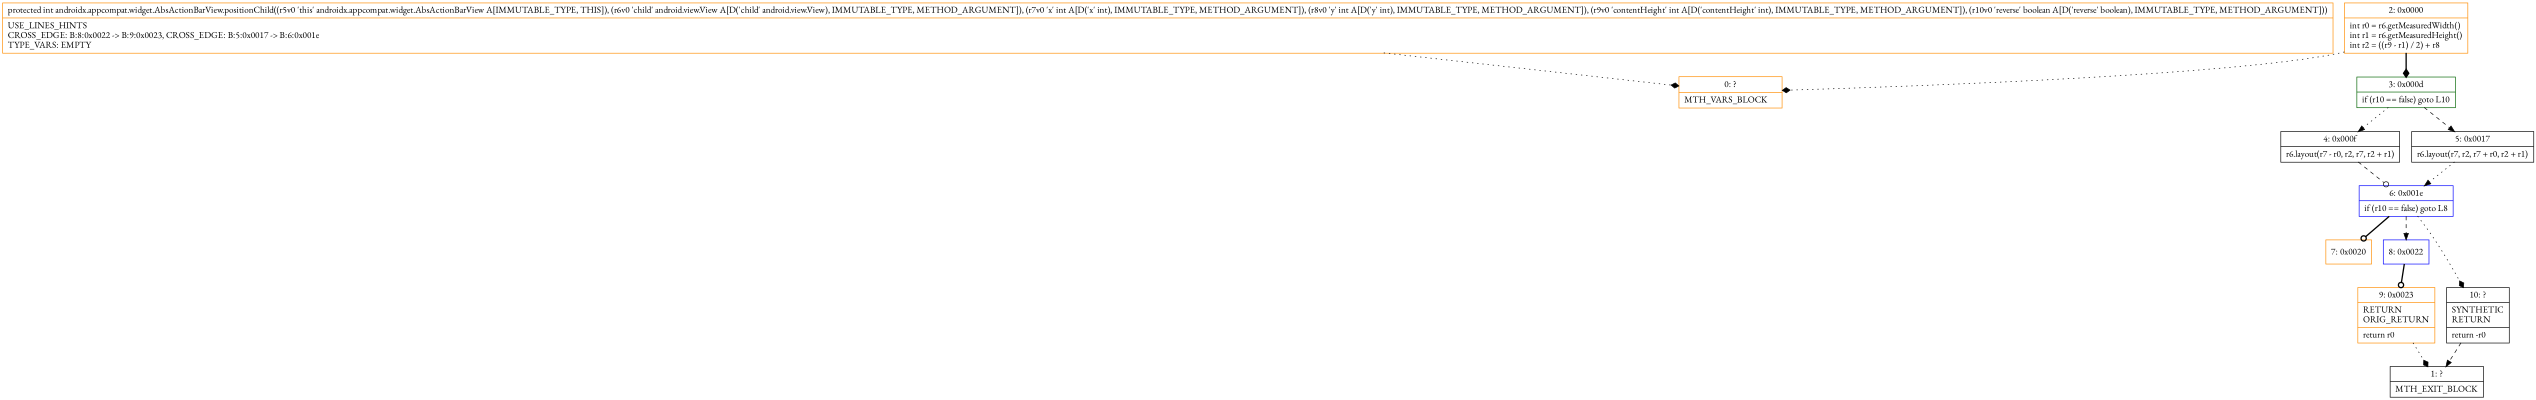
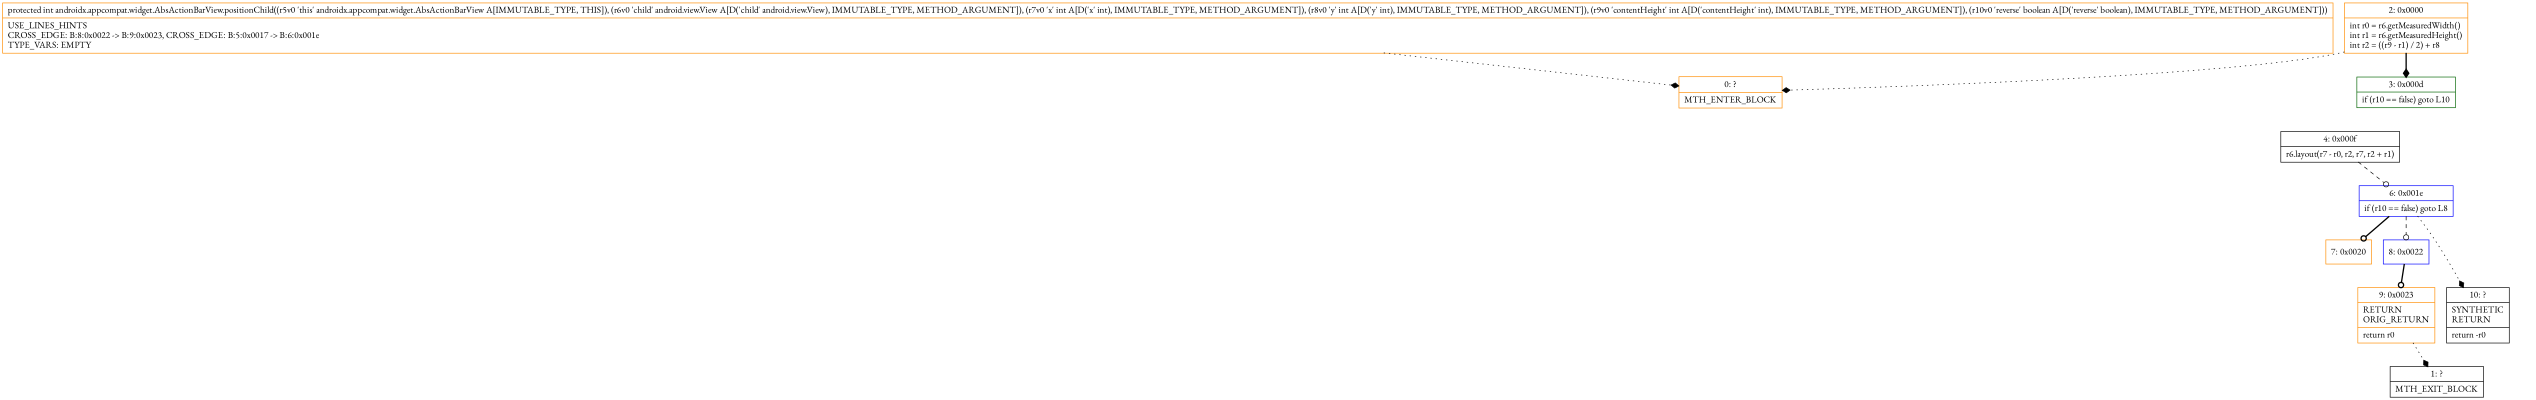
node "0: ?": text "MTH_VARS_BLOCK" -> "MTH_ENTER_BLOCK"
edge "3: 0x000d" -> "4: 0x000f": removed
node "5: 0x0017": removed
edge "6: 0x001e" -> "8: 0x0022": arrowhead normal -> odot
edge "10: ?" -> "1: ?": removed
